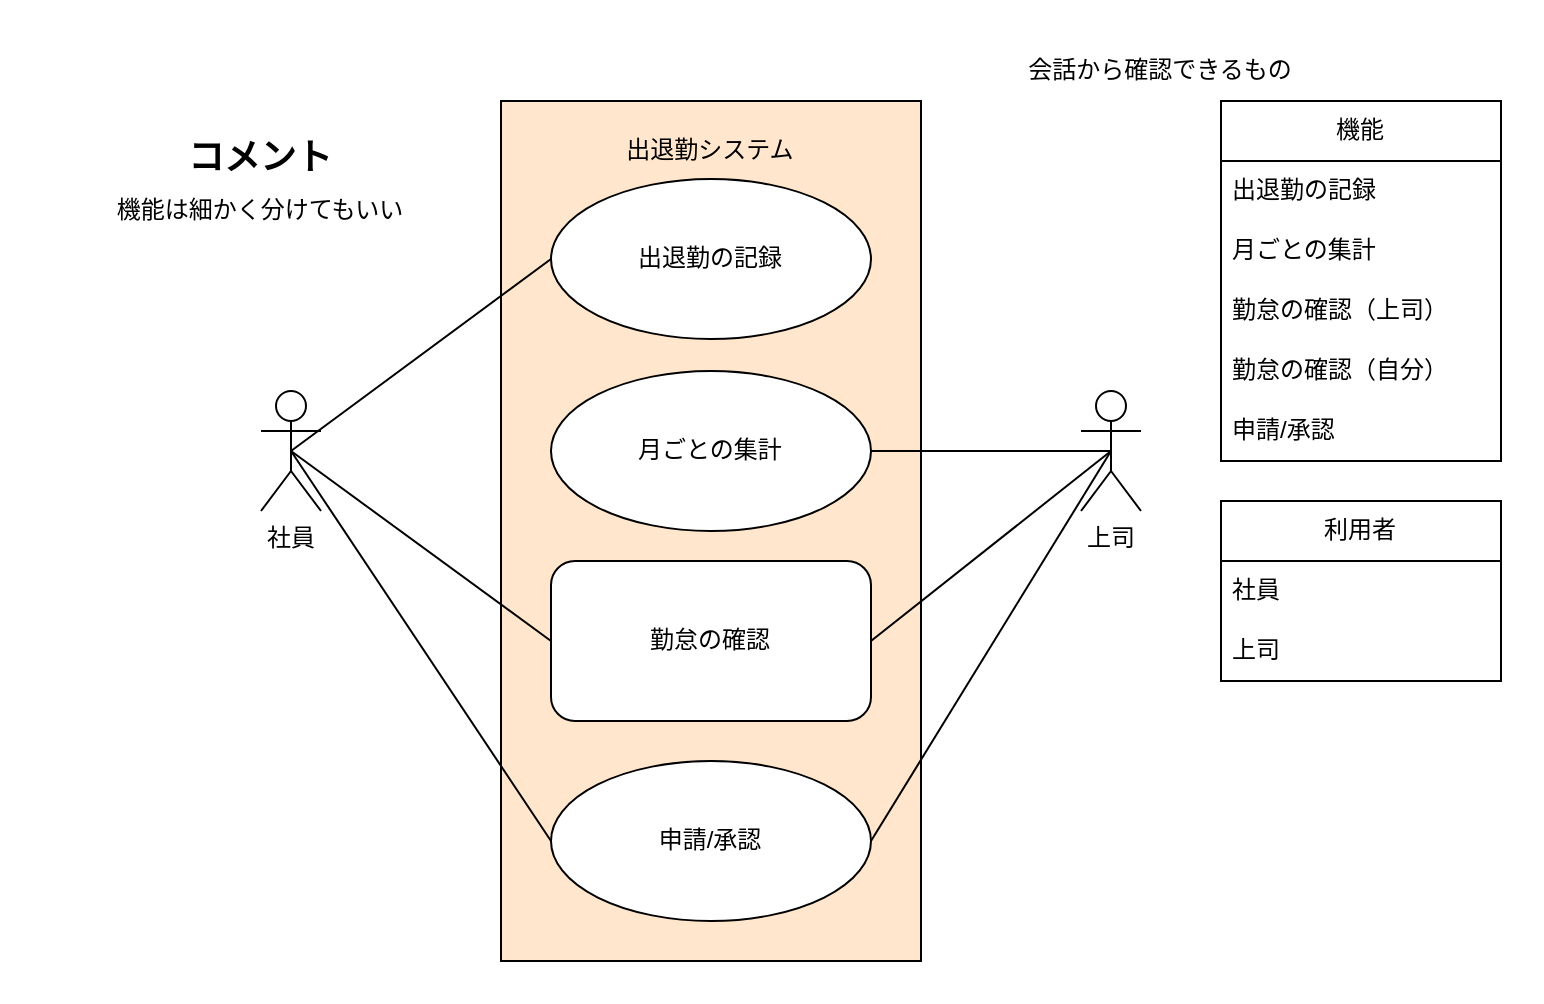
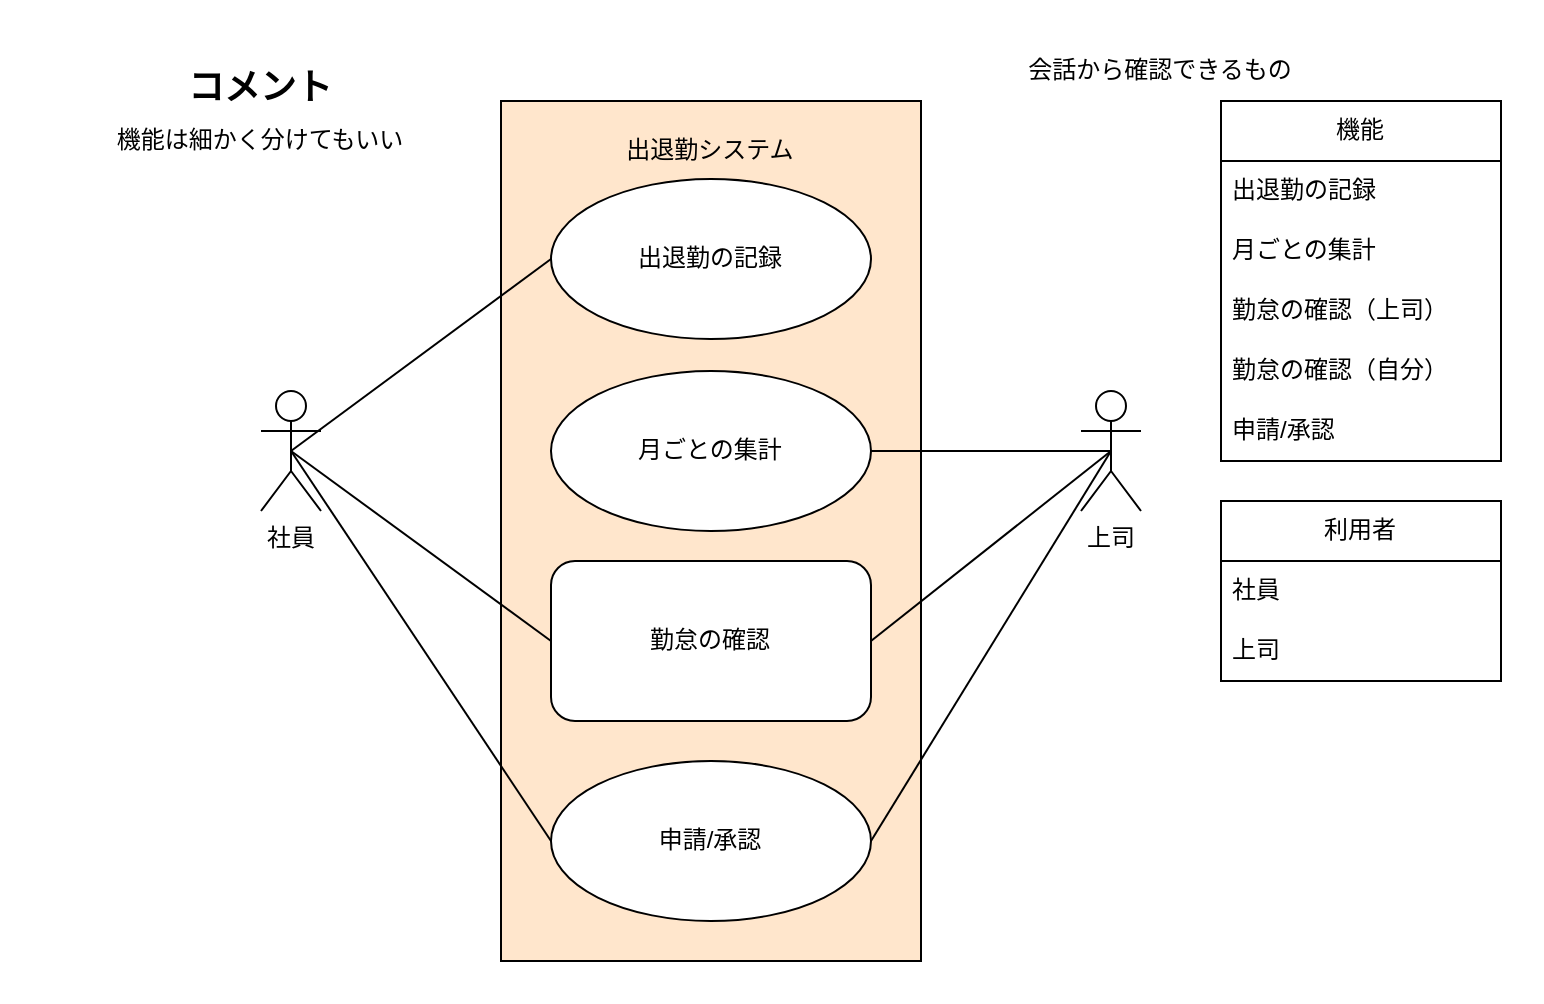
node "コメント 機能は細かく分けてもいい": moved (261, 181) -> (261, 111)
